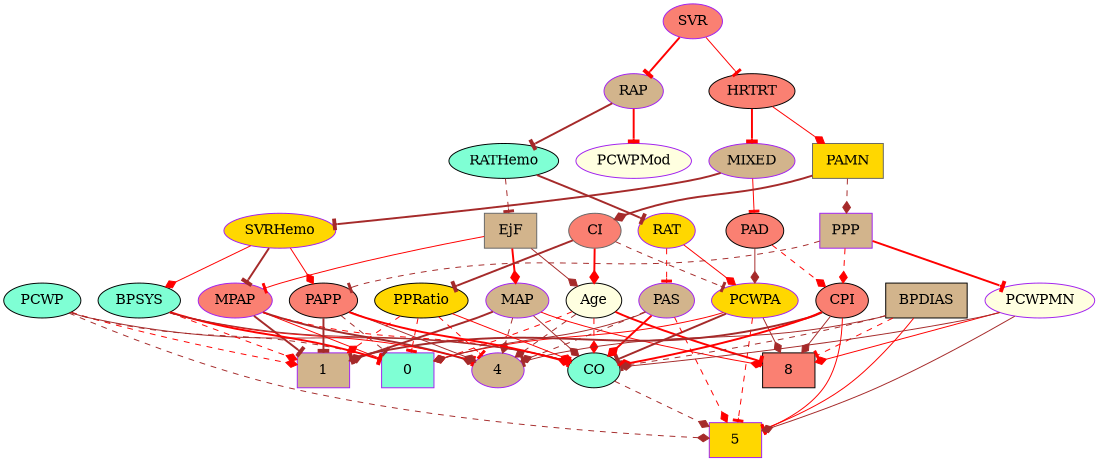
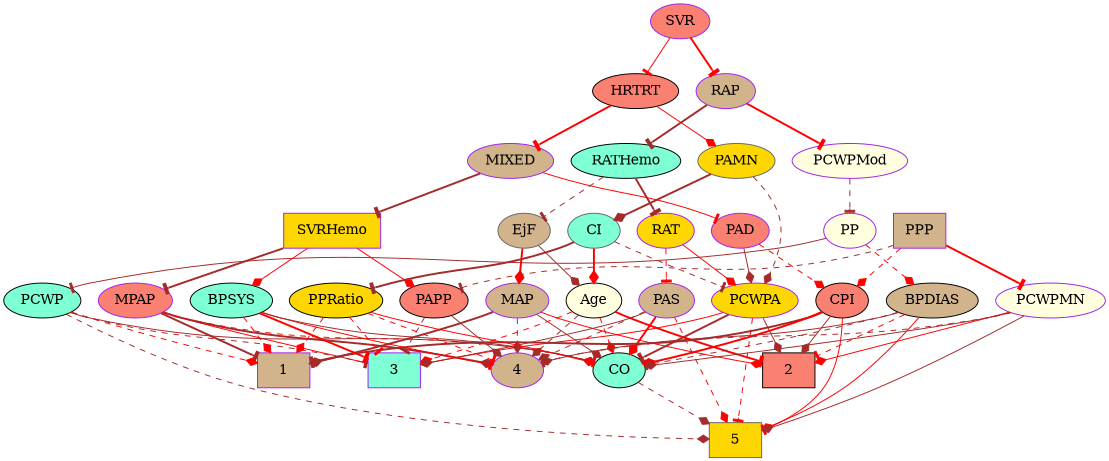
node "PAMN": shape box -> ellipse
edge "PAMN" -> "PPP": now "PAMN" -> "PCWPA"
node "SVRHemo": shape ellipse -> box
node "EjF": shape box -> ellipse
node "CI": fillcolor salmon -> aquamarine
node "PAD": color black -> purple
node "PP": added
edge "EjF" -> "MPAP": removed
node "BPDIAS": shape box -> ellipse
edge "PAPP" -> "1": removed
edge "PCWPMN" -> "4": added
edge "BPDIAS" -> "4": arrowhead tee -> diamond
edge "PAPP" -> "CO": removed
node "0": label "0" -> "3"
node "8": label "8" -> "2"
edge "BPDIAS" -> "5": arrowhead tee -> diamond
node "5": color purple -> gray40
